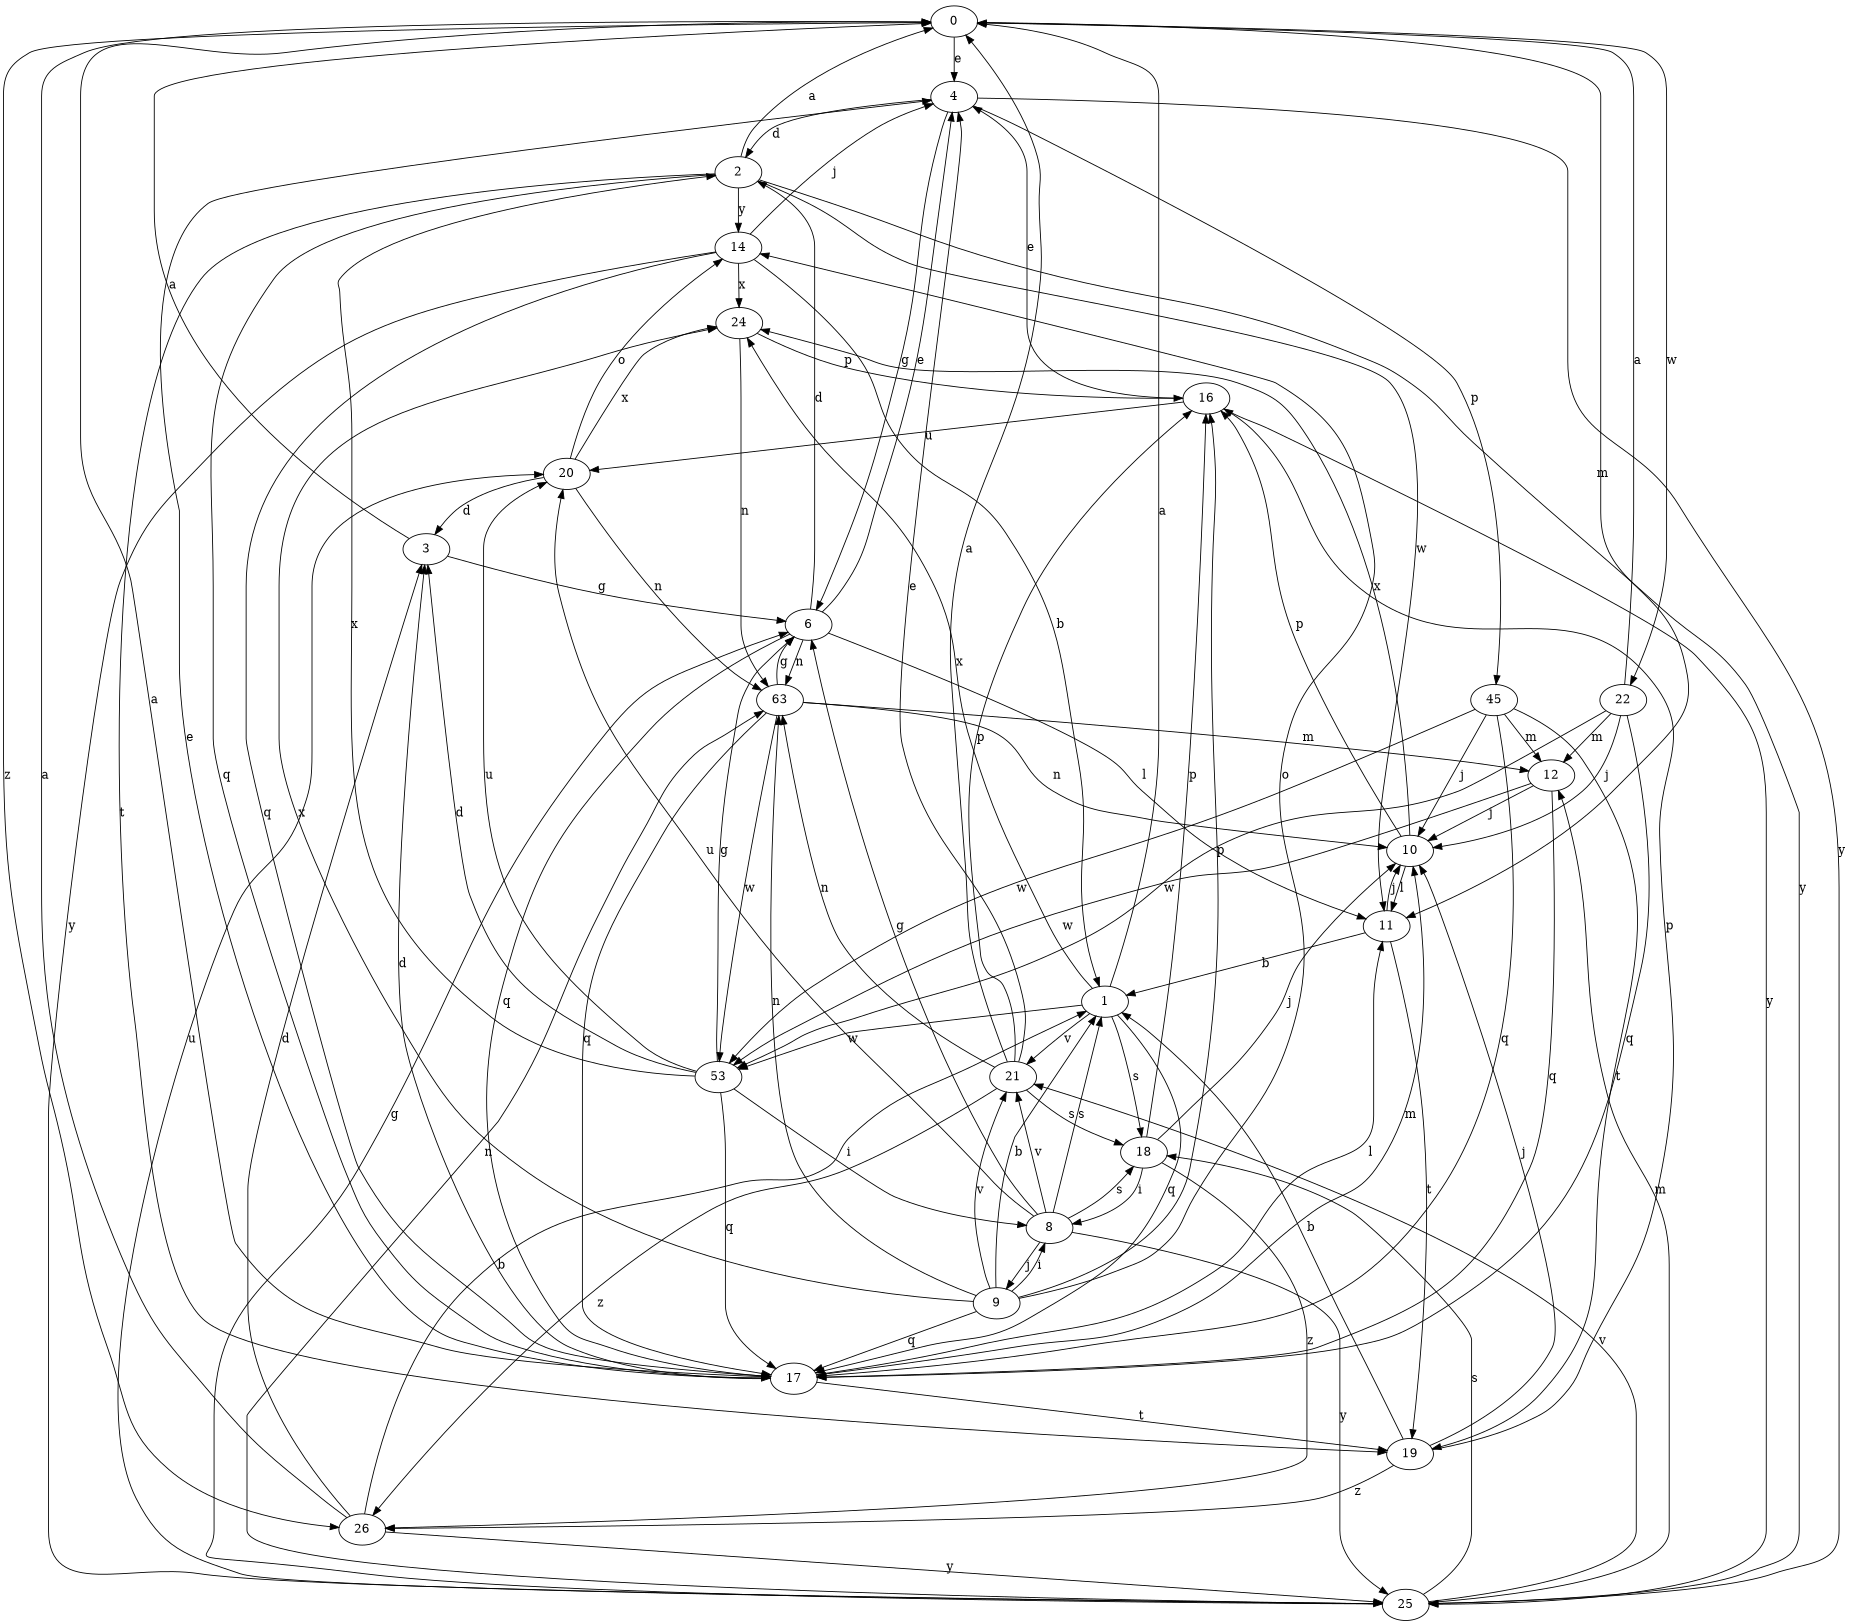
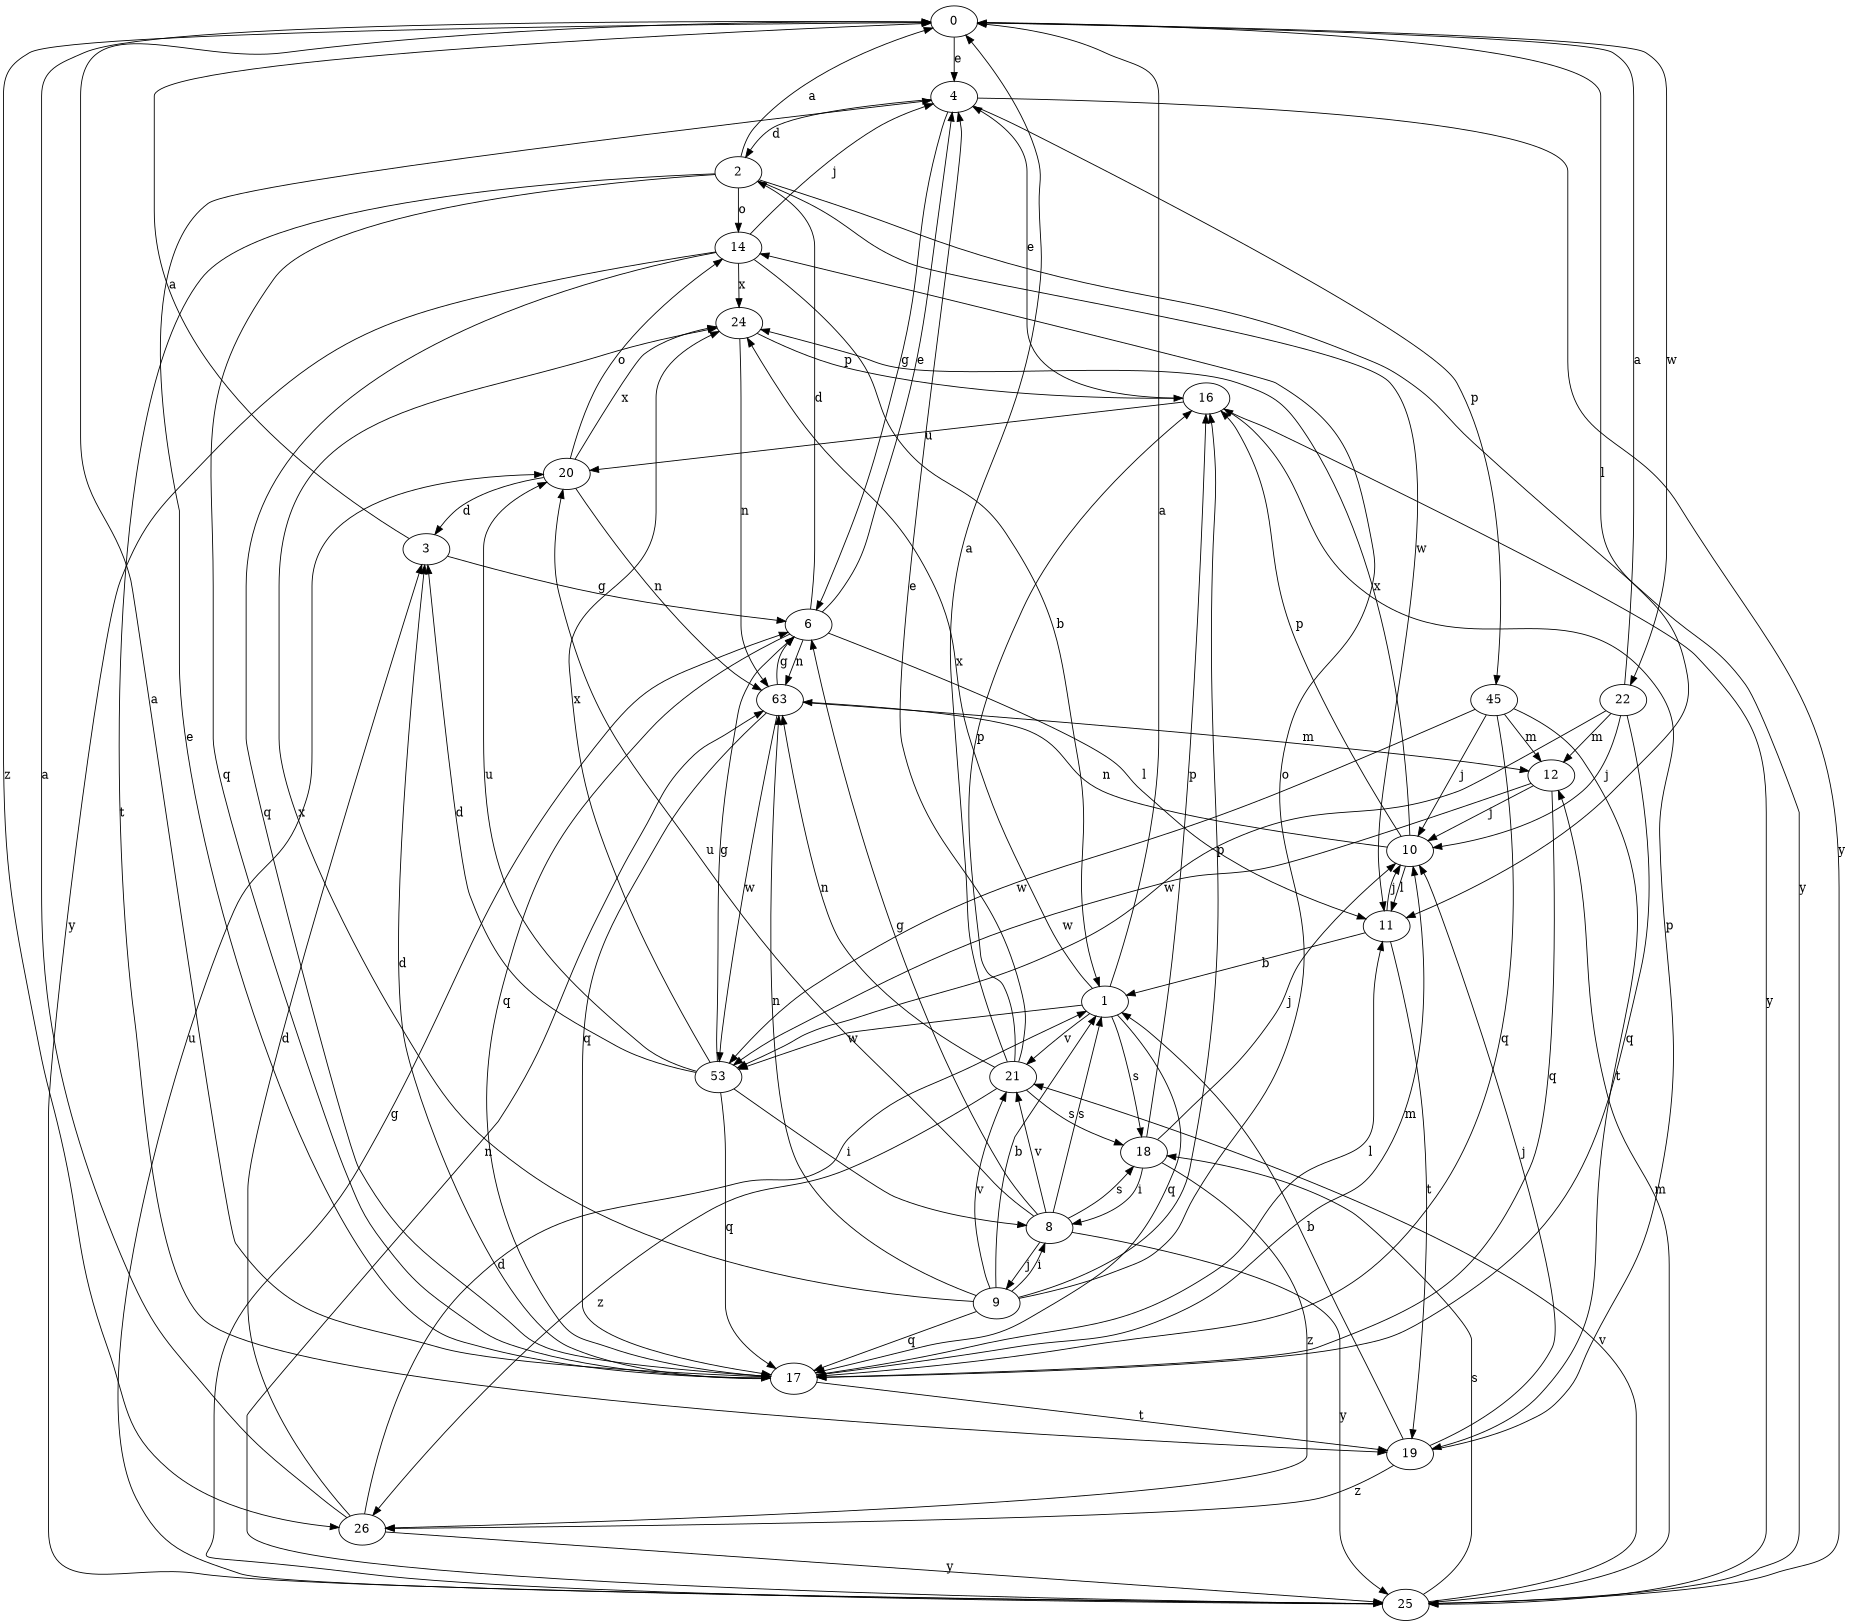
edge "2" -> "14": label "y" -> "o"
edge "0" -> "11": label "m" -> "l"
edge "53" -> "2": now "53" -> "24"
edge "63" -> "10": reversed
edge "26" -> "1": label "b" -> "d"
